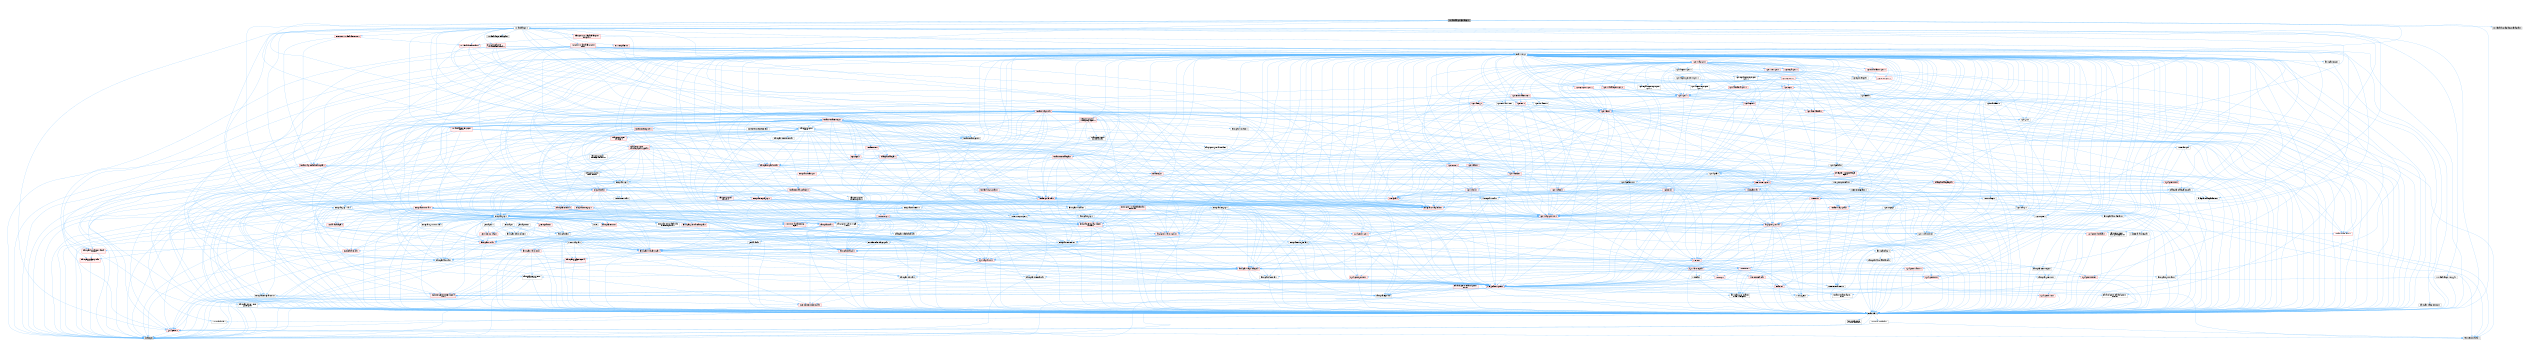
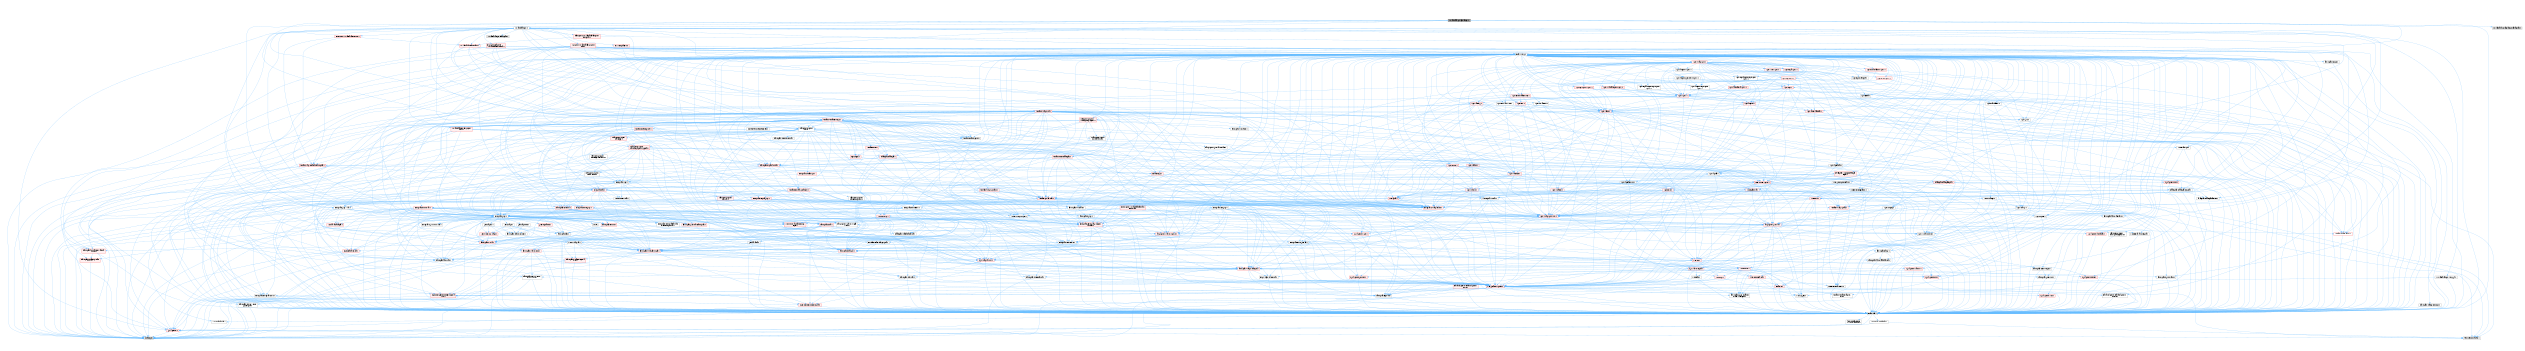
node "Templates/IsPODType.h": label "Templates/IsPODType.h" -> "BinaryHeap/IsPODType.h"
